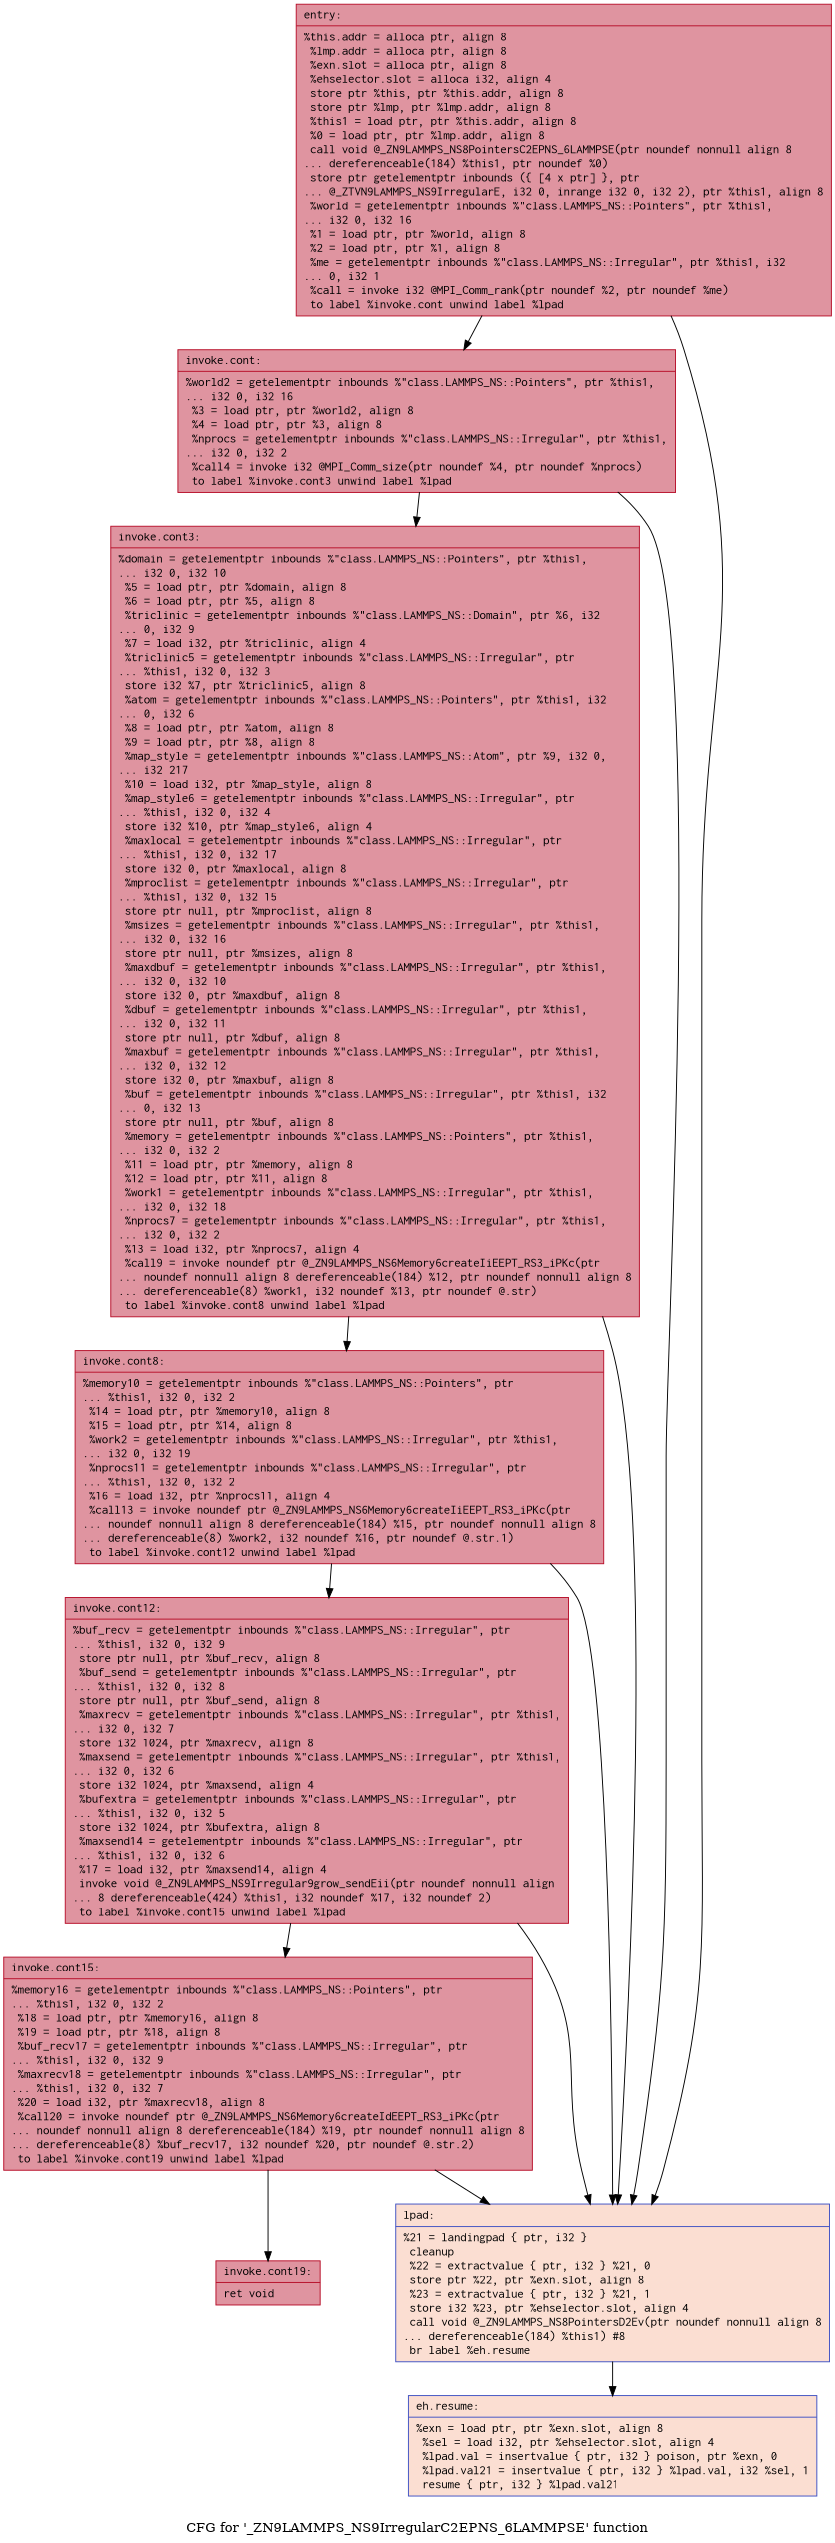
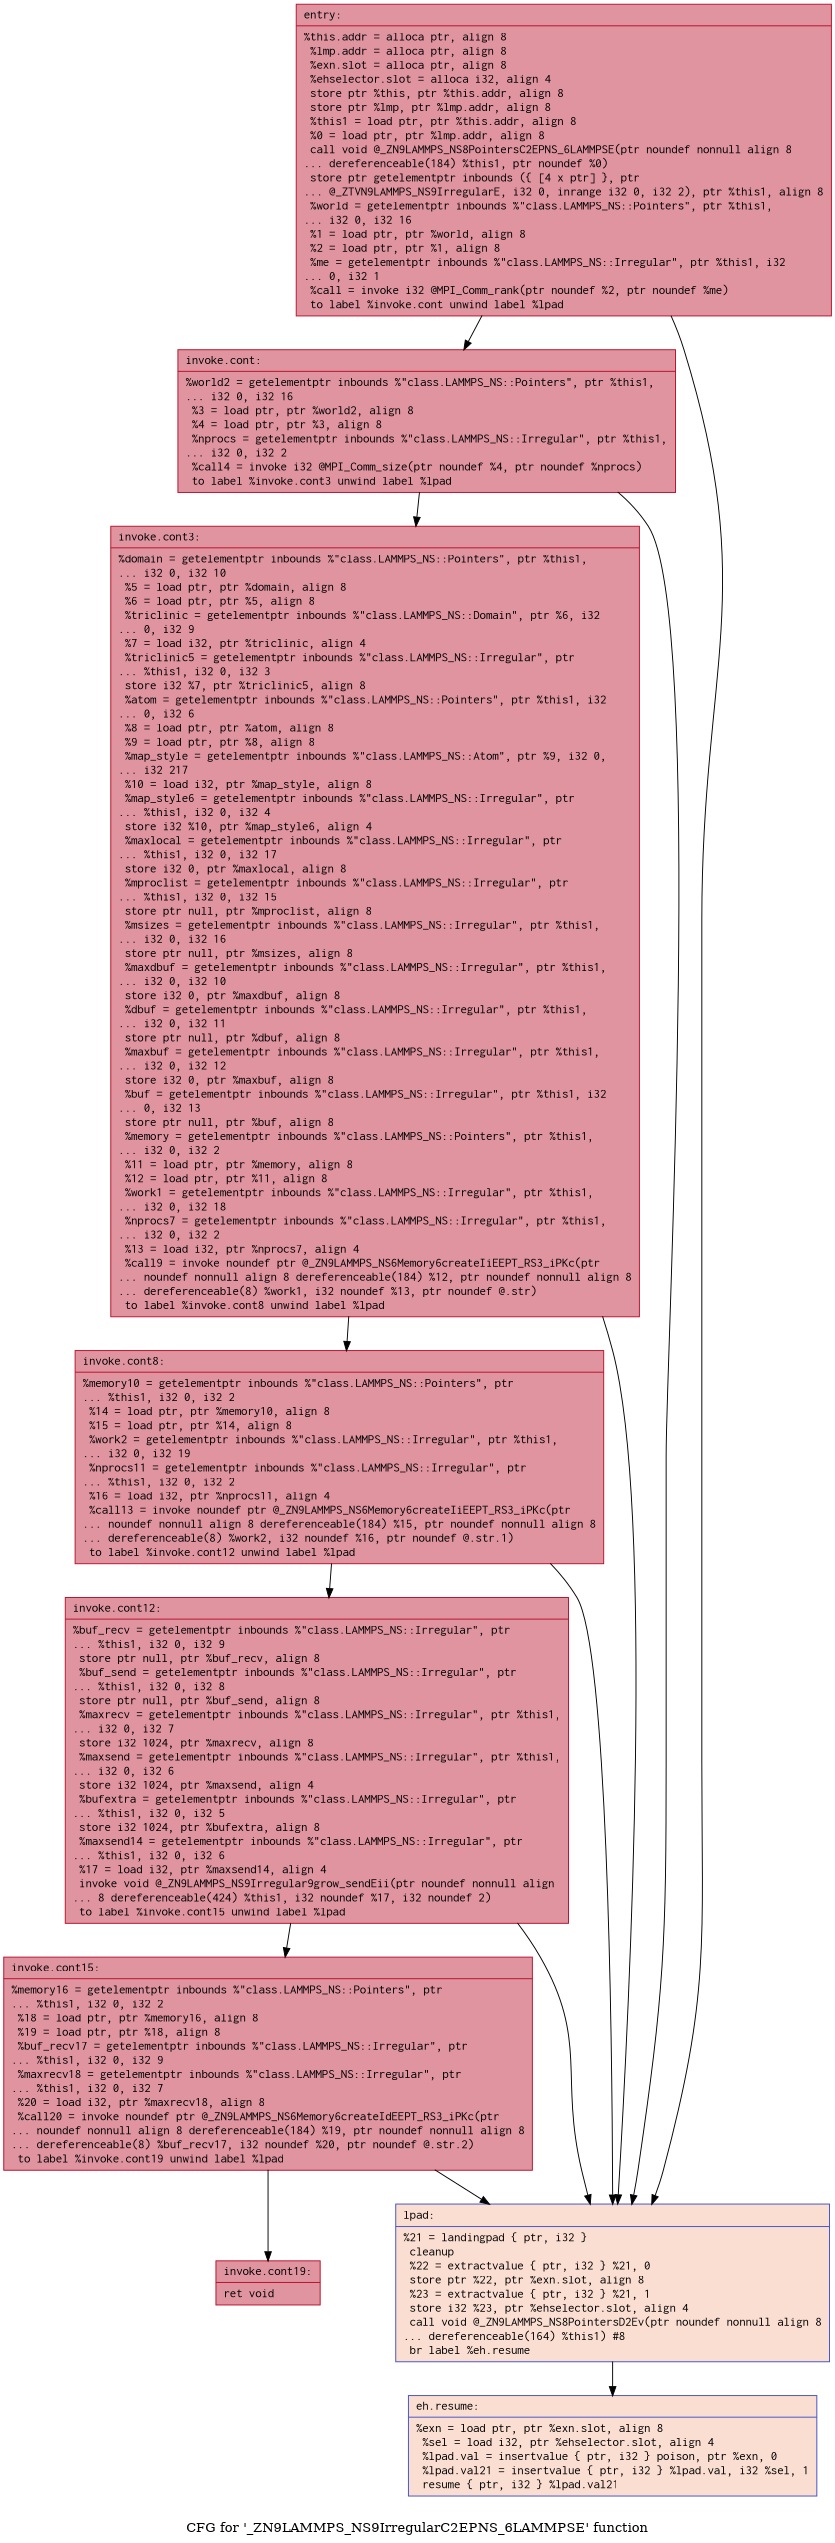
node "lpad:": text "... dereferenceable(184) %this1) #8" -> "... dereferenceable(164) %this1) #8"
